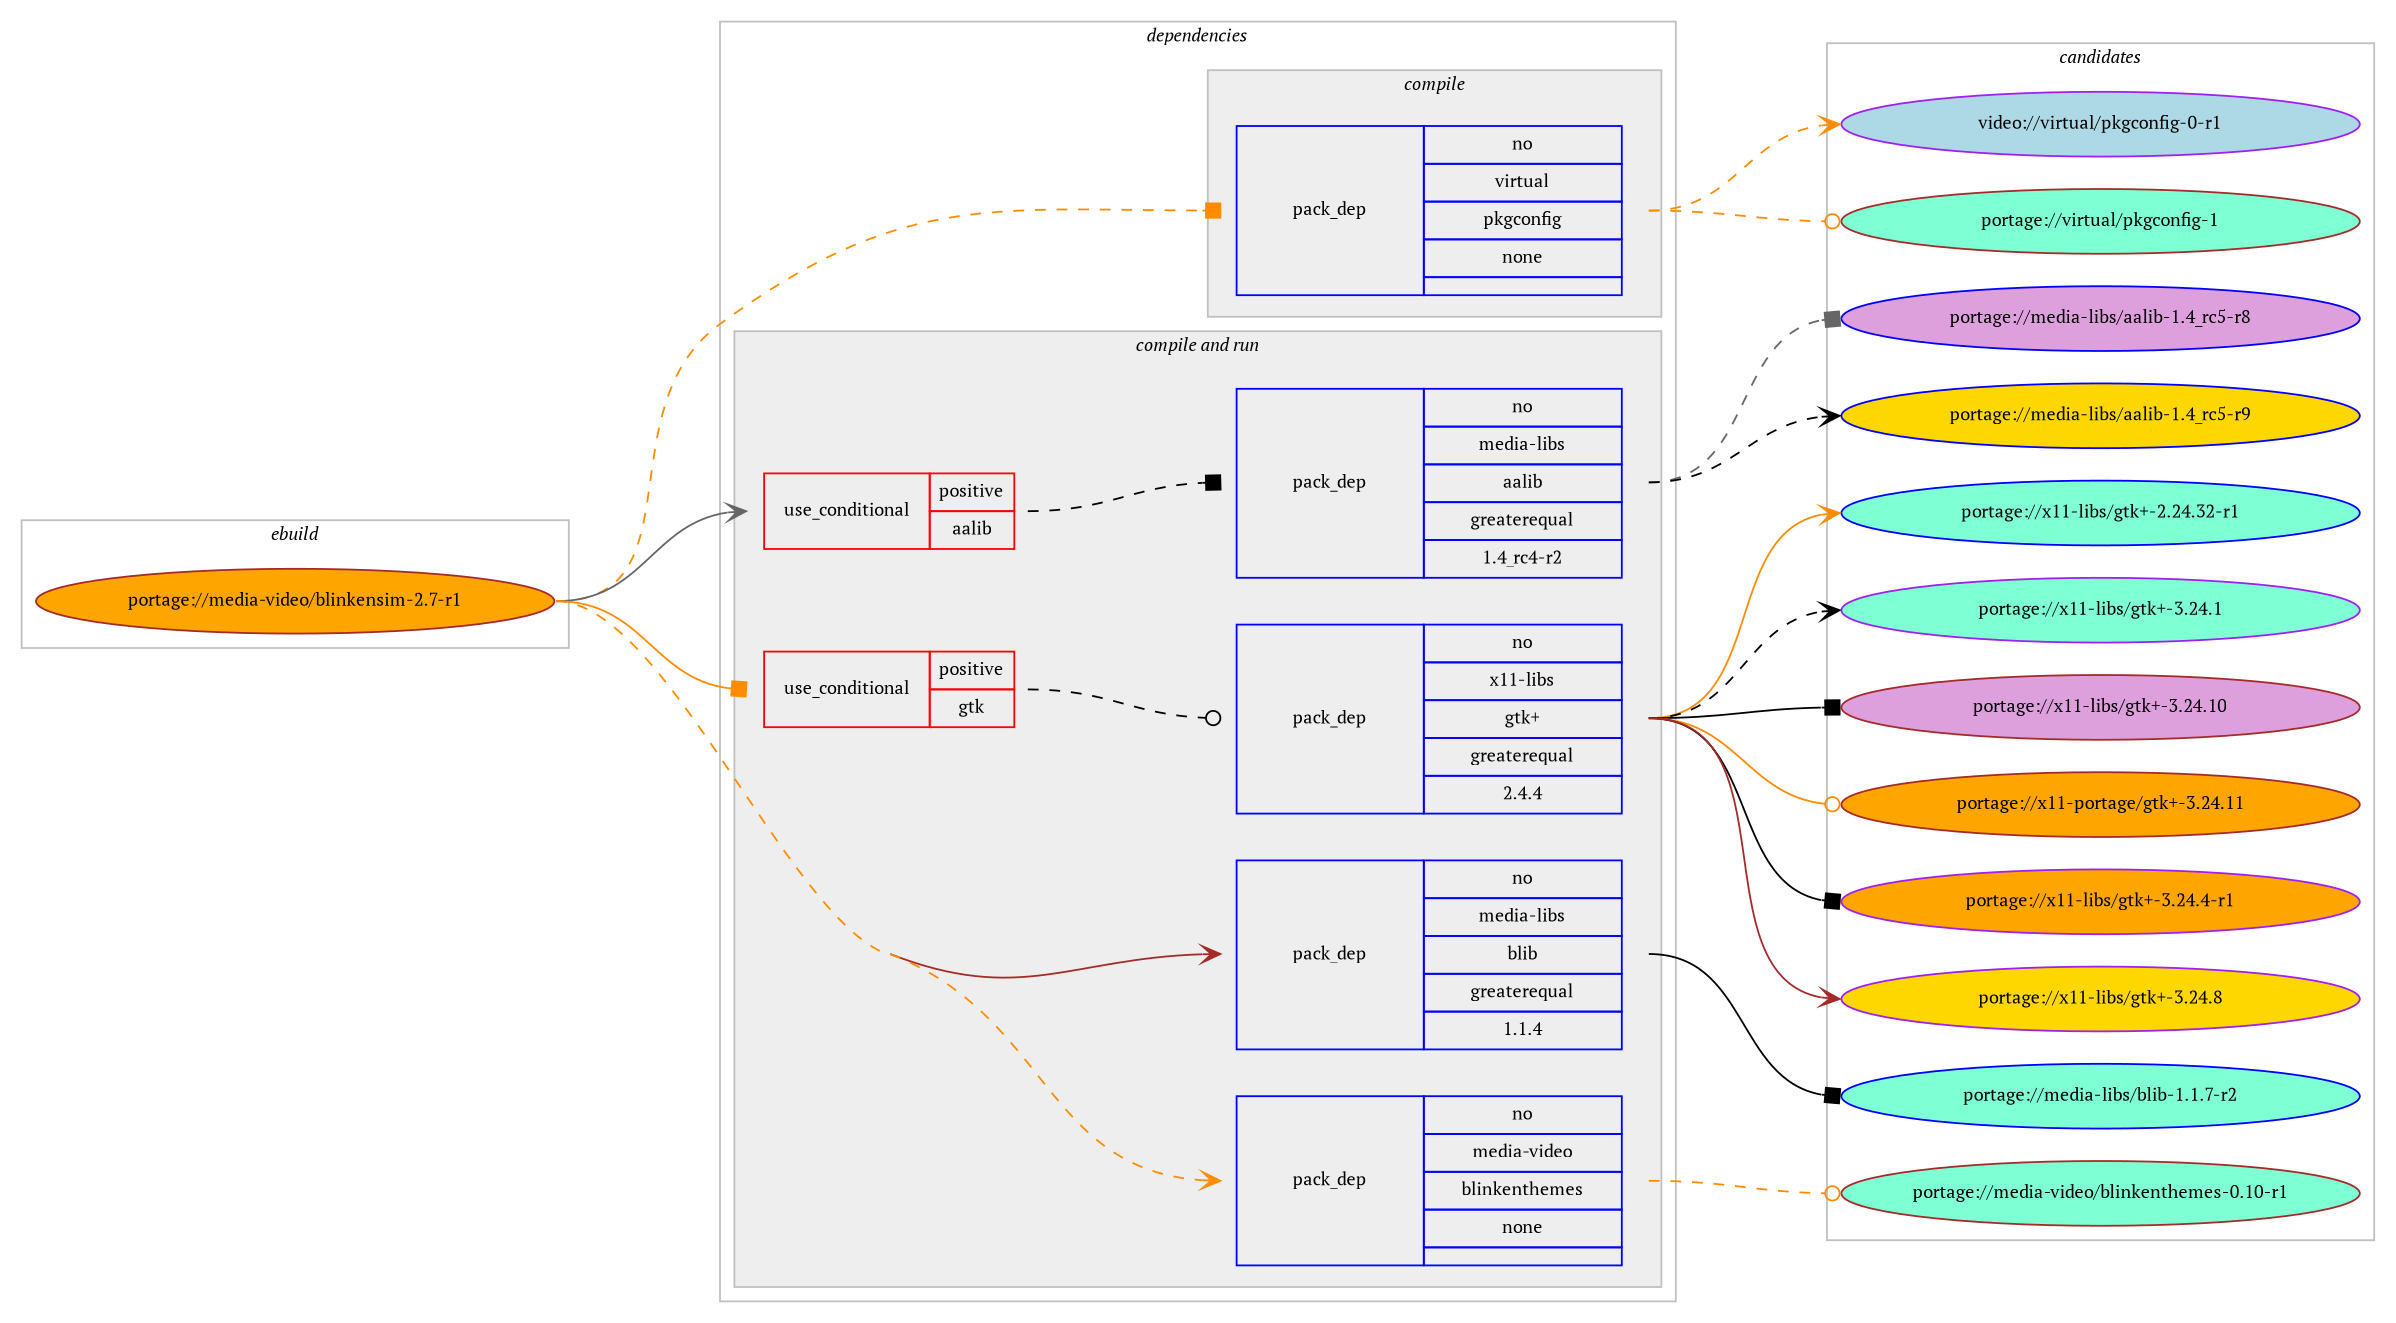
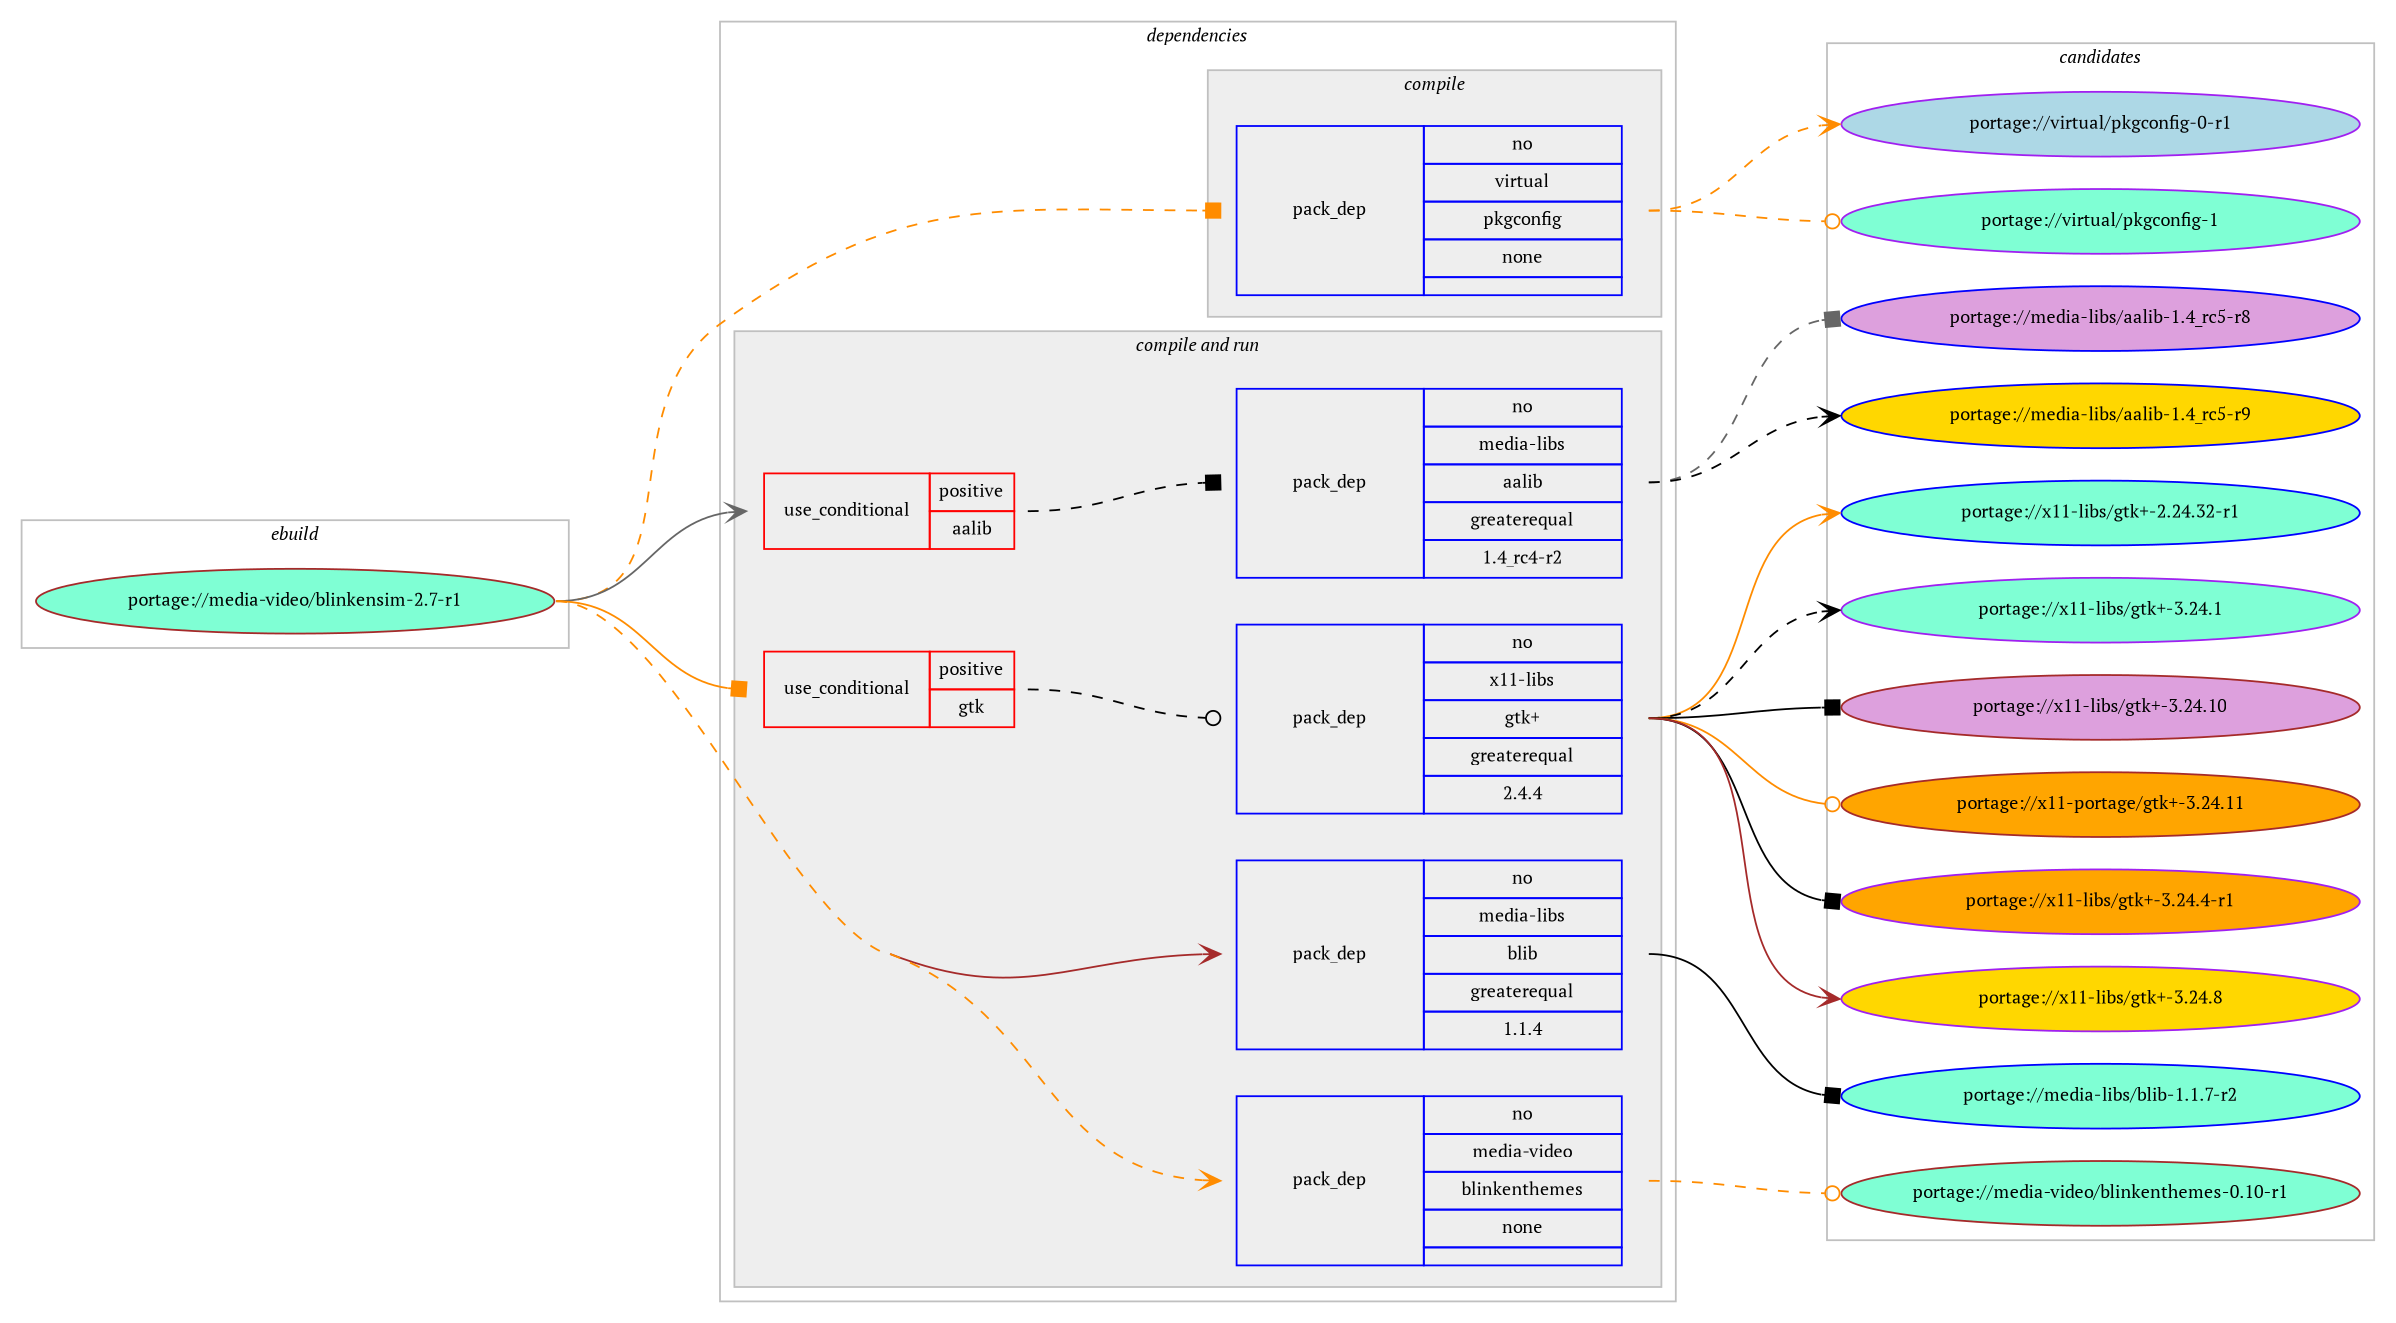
node "video://virtual/pkgconfig-0-r1": label "video://virtual/pkgconfig-0-r1" -> "portage://virtual/pkgconfig-0-r1"
node "portage://virtual/pkgconfig-1": color brown -> purple
node "portage://media-video/blinkensim-2.7-r1": fillcolor orange -> aquamarine
